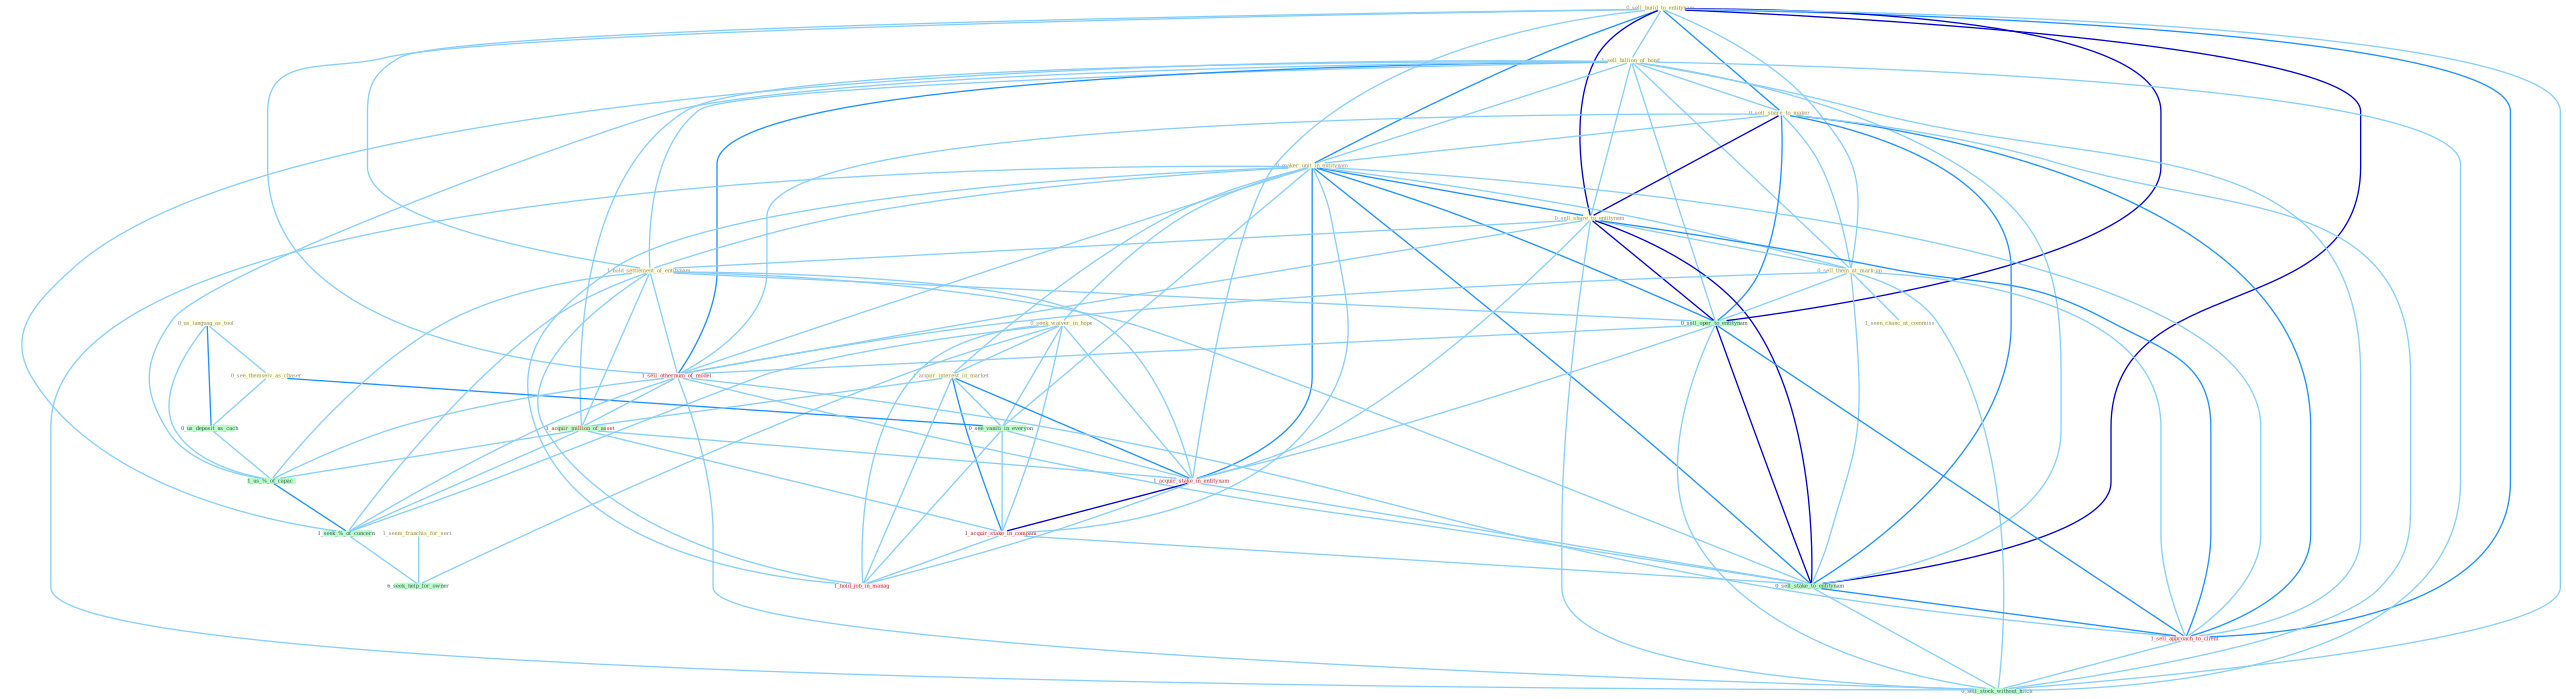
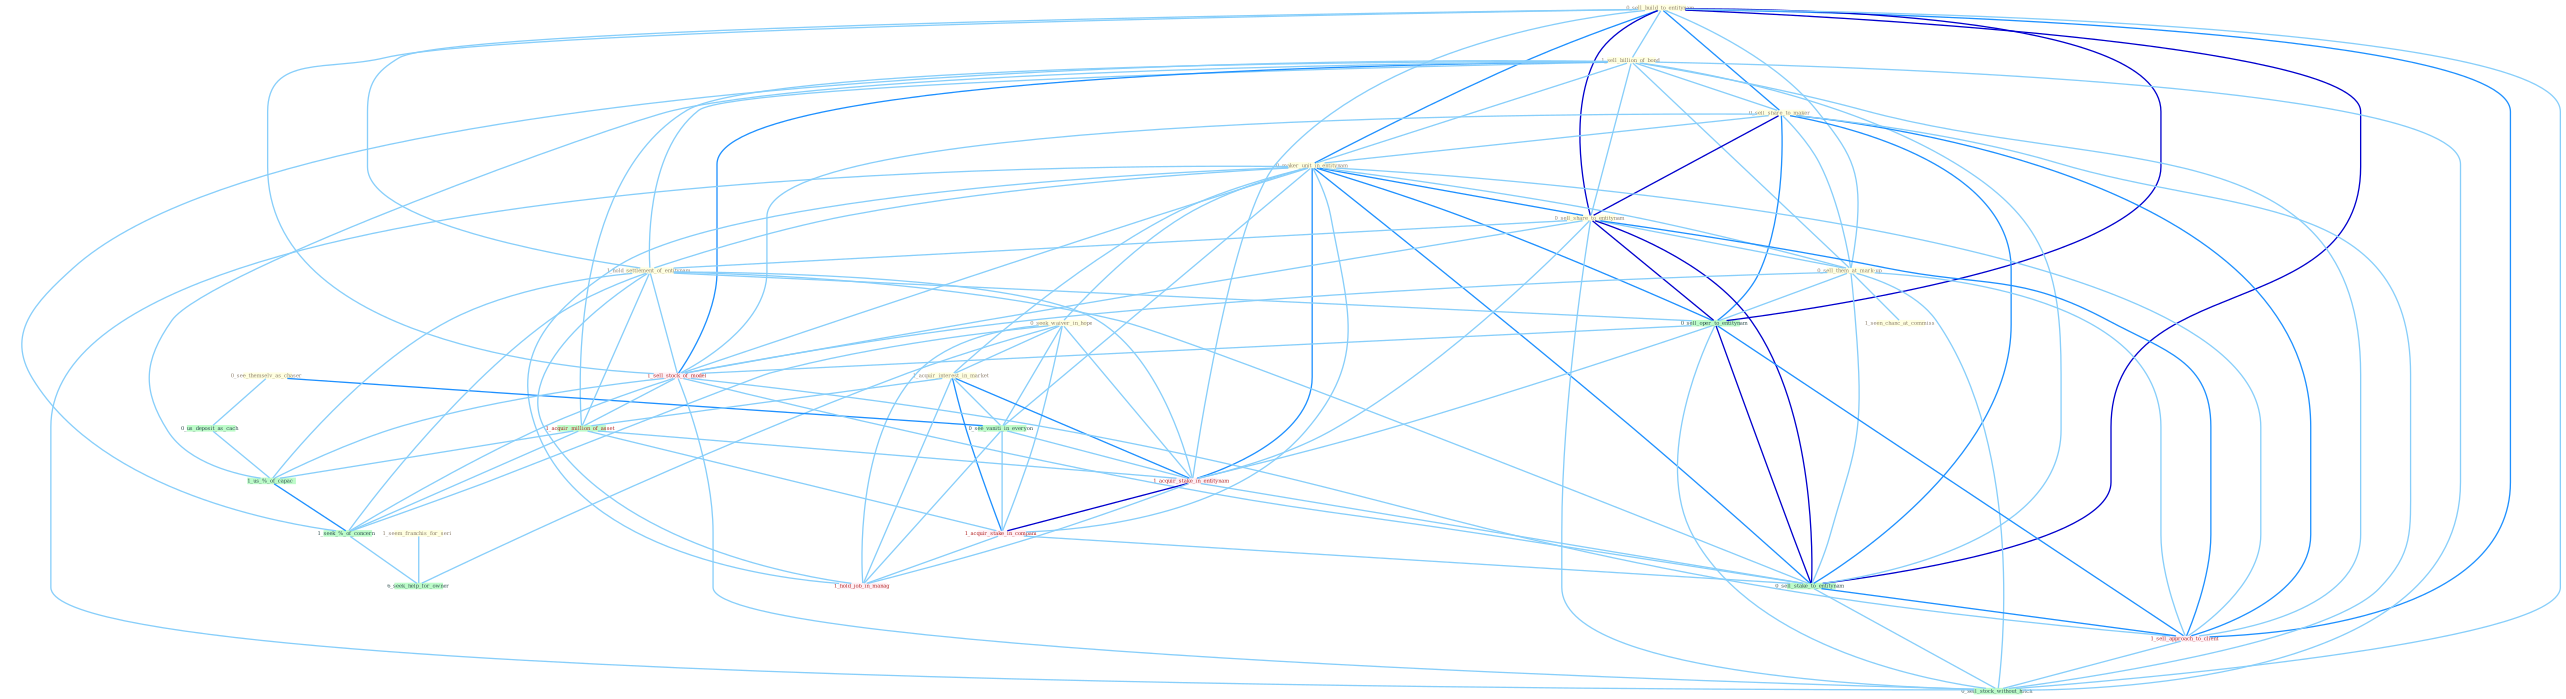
edge "1_sell_billion_of_bond" -- "0_sell_oper_to_entitynam": removed
node "0_us_languag_as_tool": removed
node "1_sell_othernum_of_model": label "1_sell_othernum_of_model" -> "1_sell_stock_of_model"
